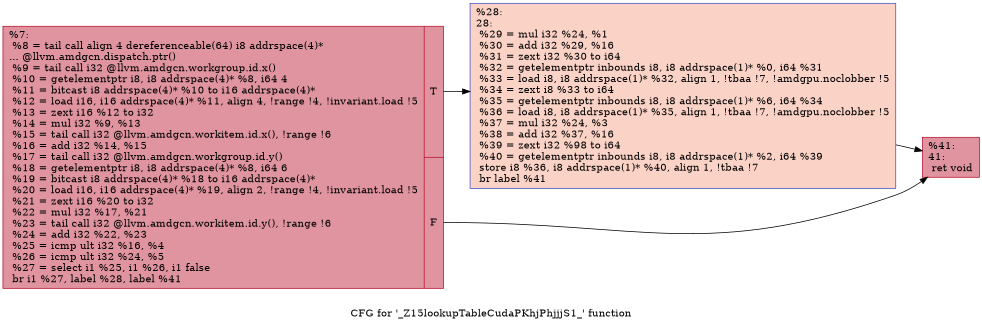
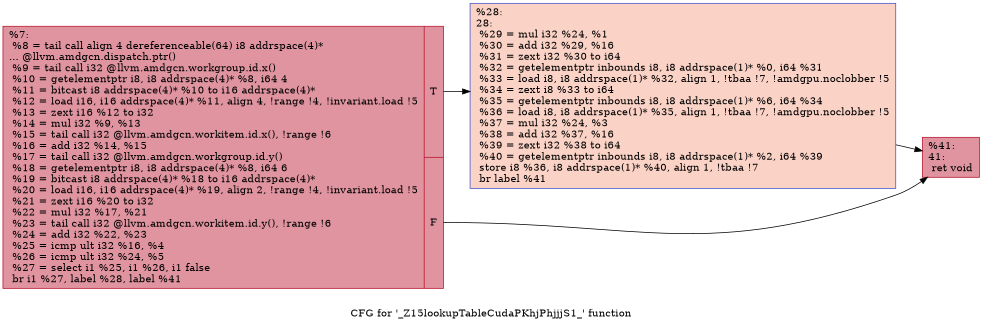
node "%28:": text "%39 = zext i32 %98 to i64" -> "%39 = zext i32 %38 to i64"
